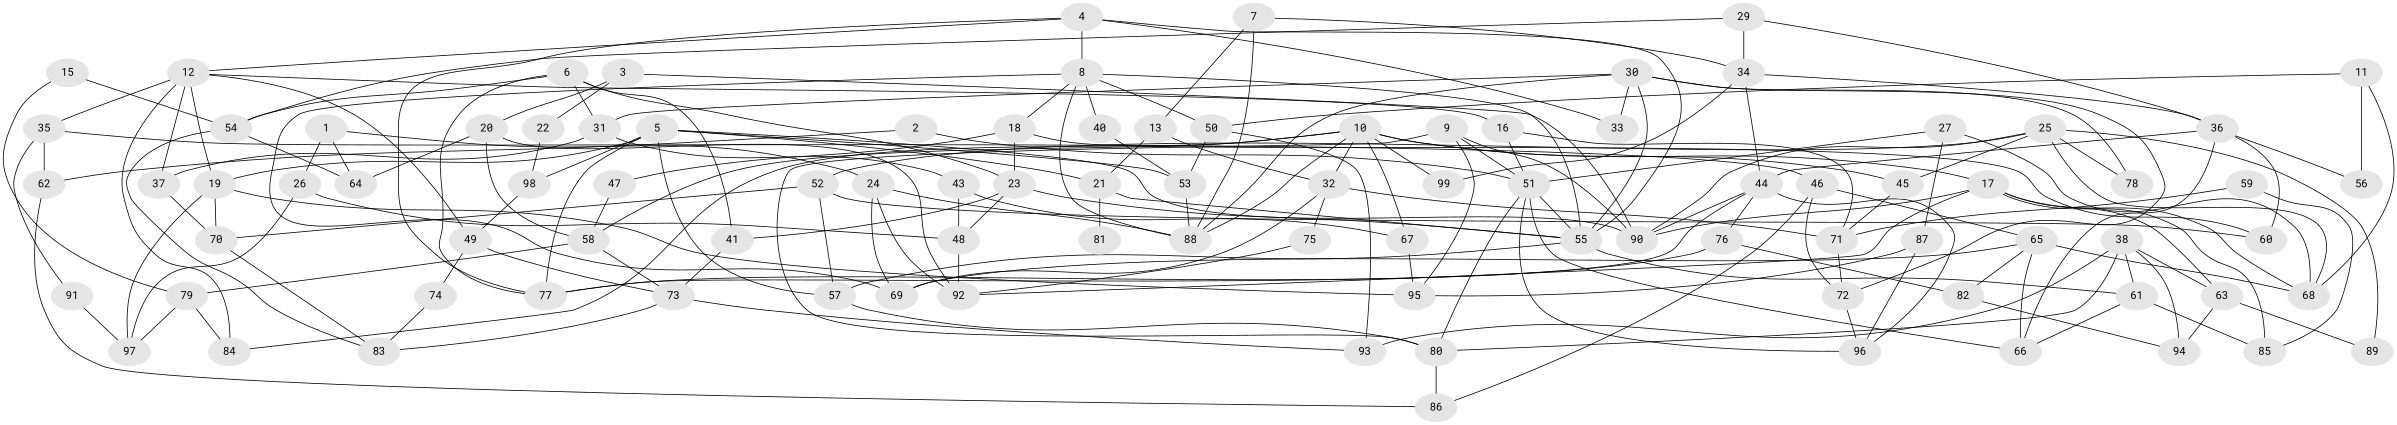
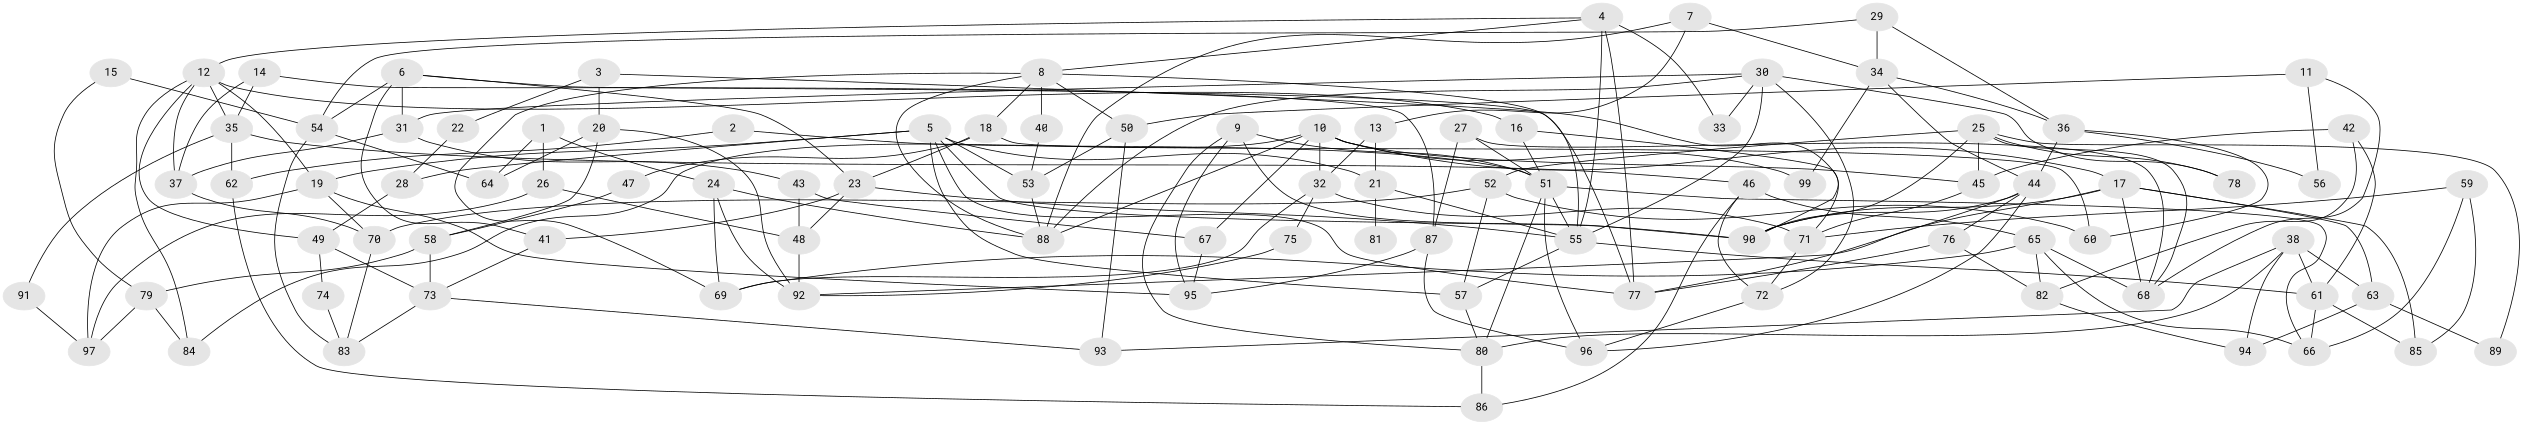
node "14": added
node "42": added
edge "10" -- "58": removed
node "98": label "98" -> "28"
edge "36" -- "66": now "59" -- "66"
